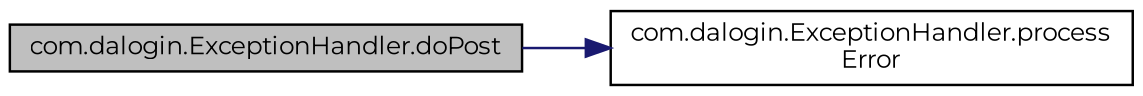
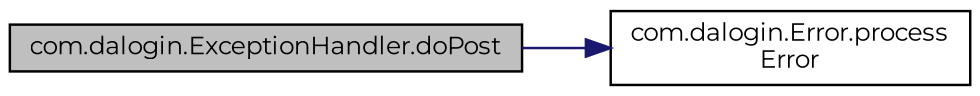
node "com.dalogin.ExceptionHandler.process Error": label "com.dalogin.ExceptionHandler.process Error" -> "com.dalogin.Error.process Error"
